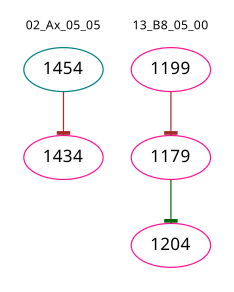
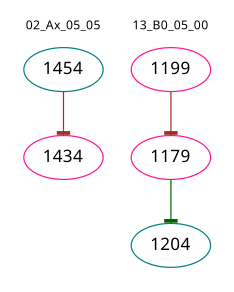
cluster "13_B8_05_00": label "13_B8_05_00" -> "13_B0_05_00"
node "1204": color deeppink -> teal
